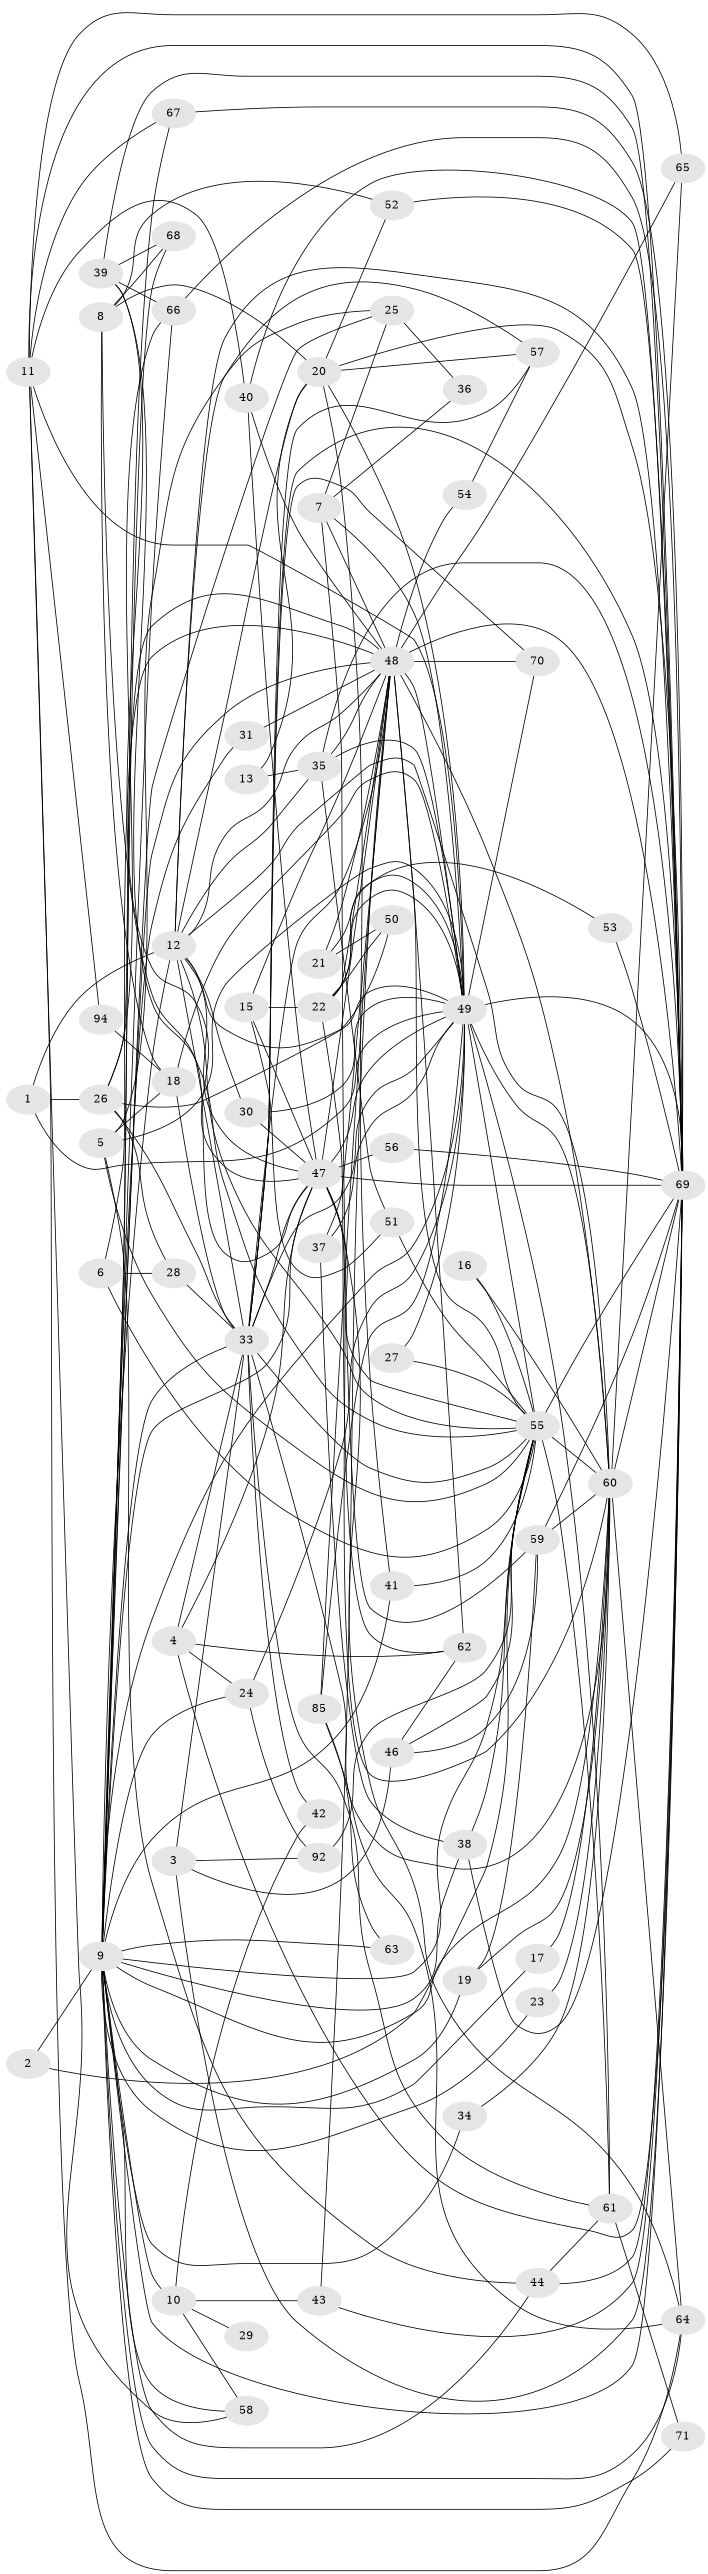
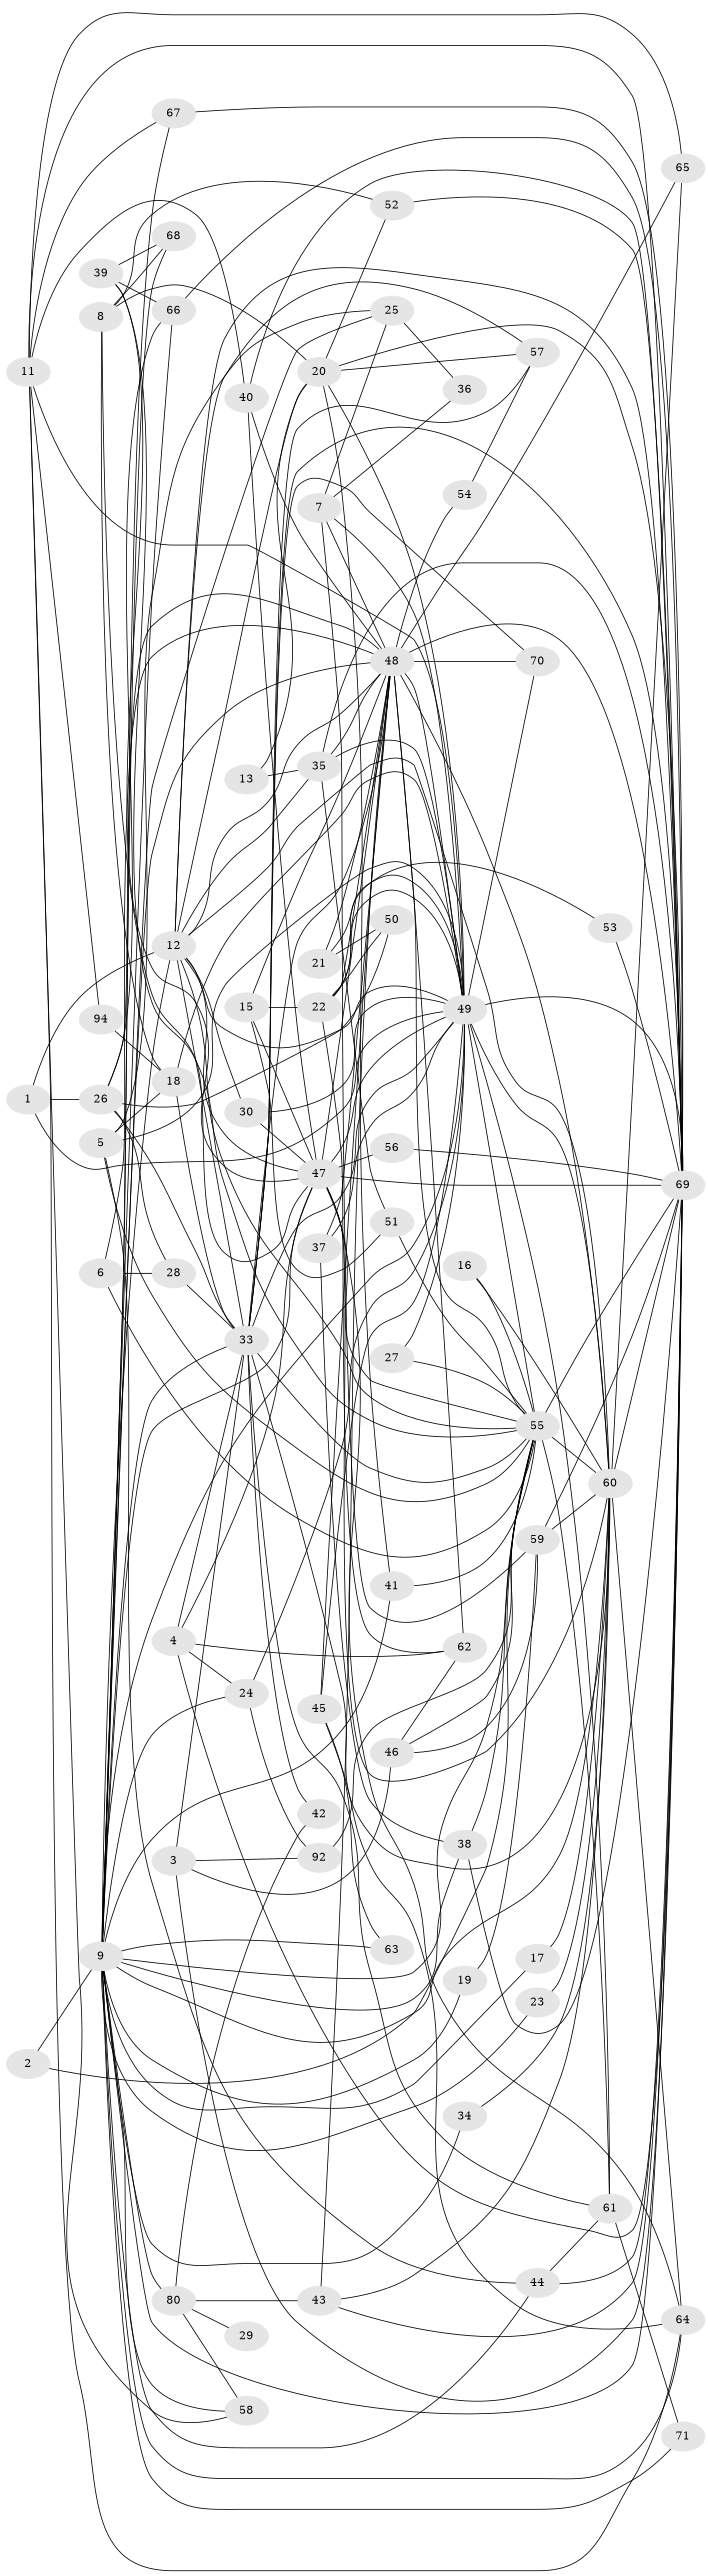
edge "39" -- "69": removed
node "31": removed
edge "47" -- "33": removed
node "85": label "85" -> "45"
edge "60" -- "19": now "60" -- "43"
node "10": label "10" -> "80"
